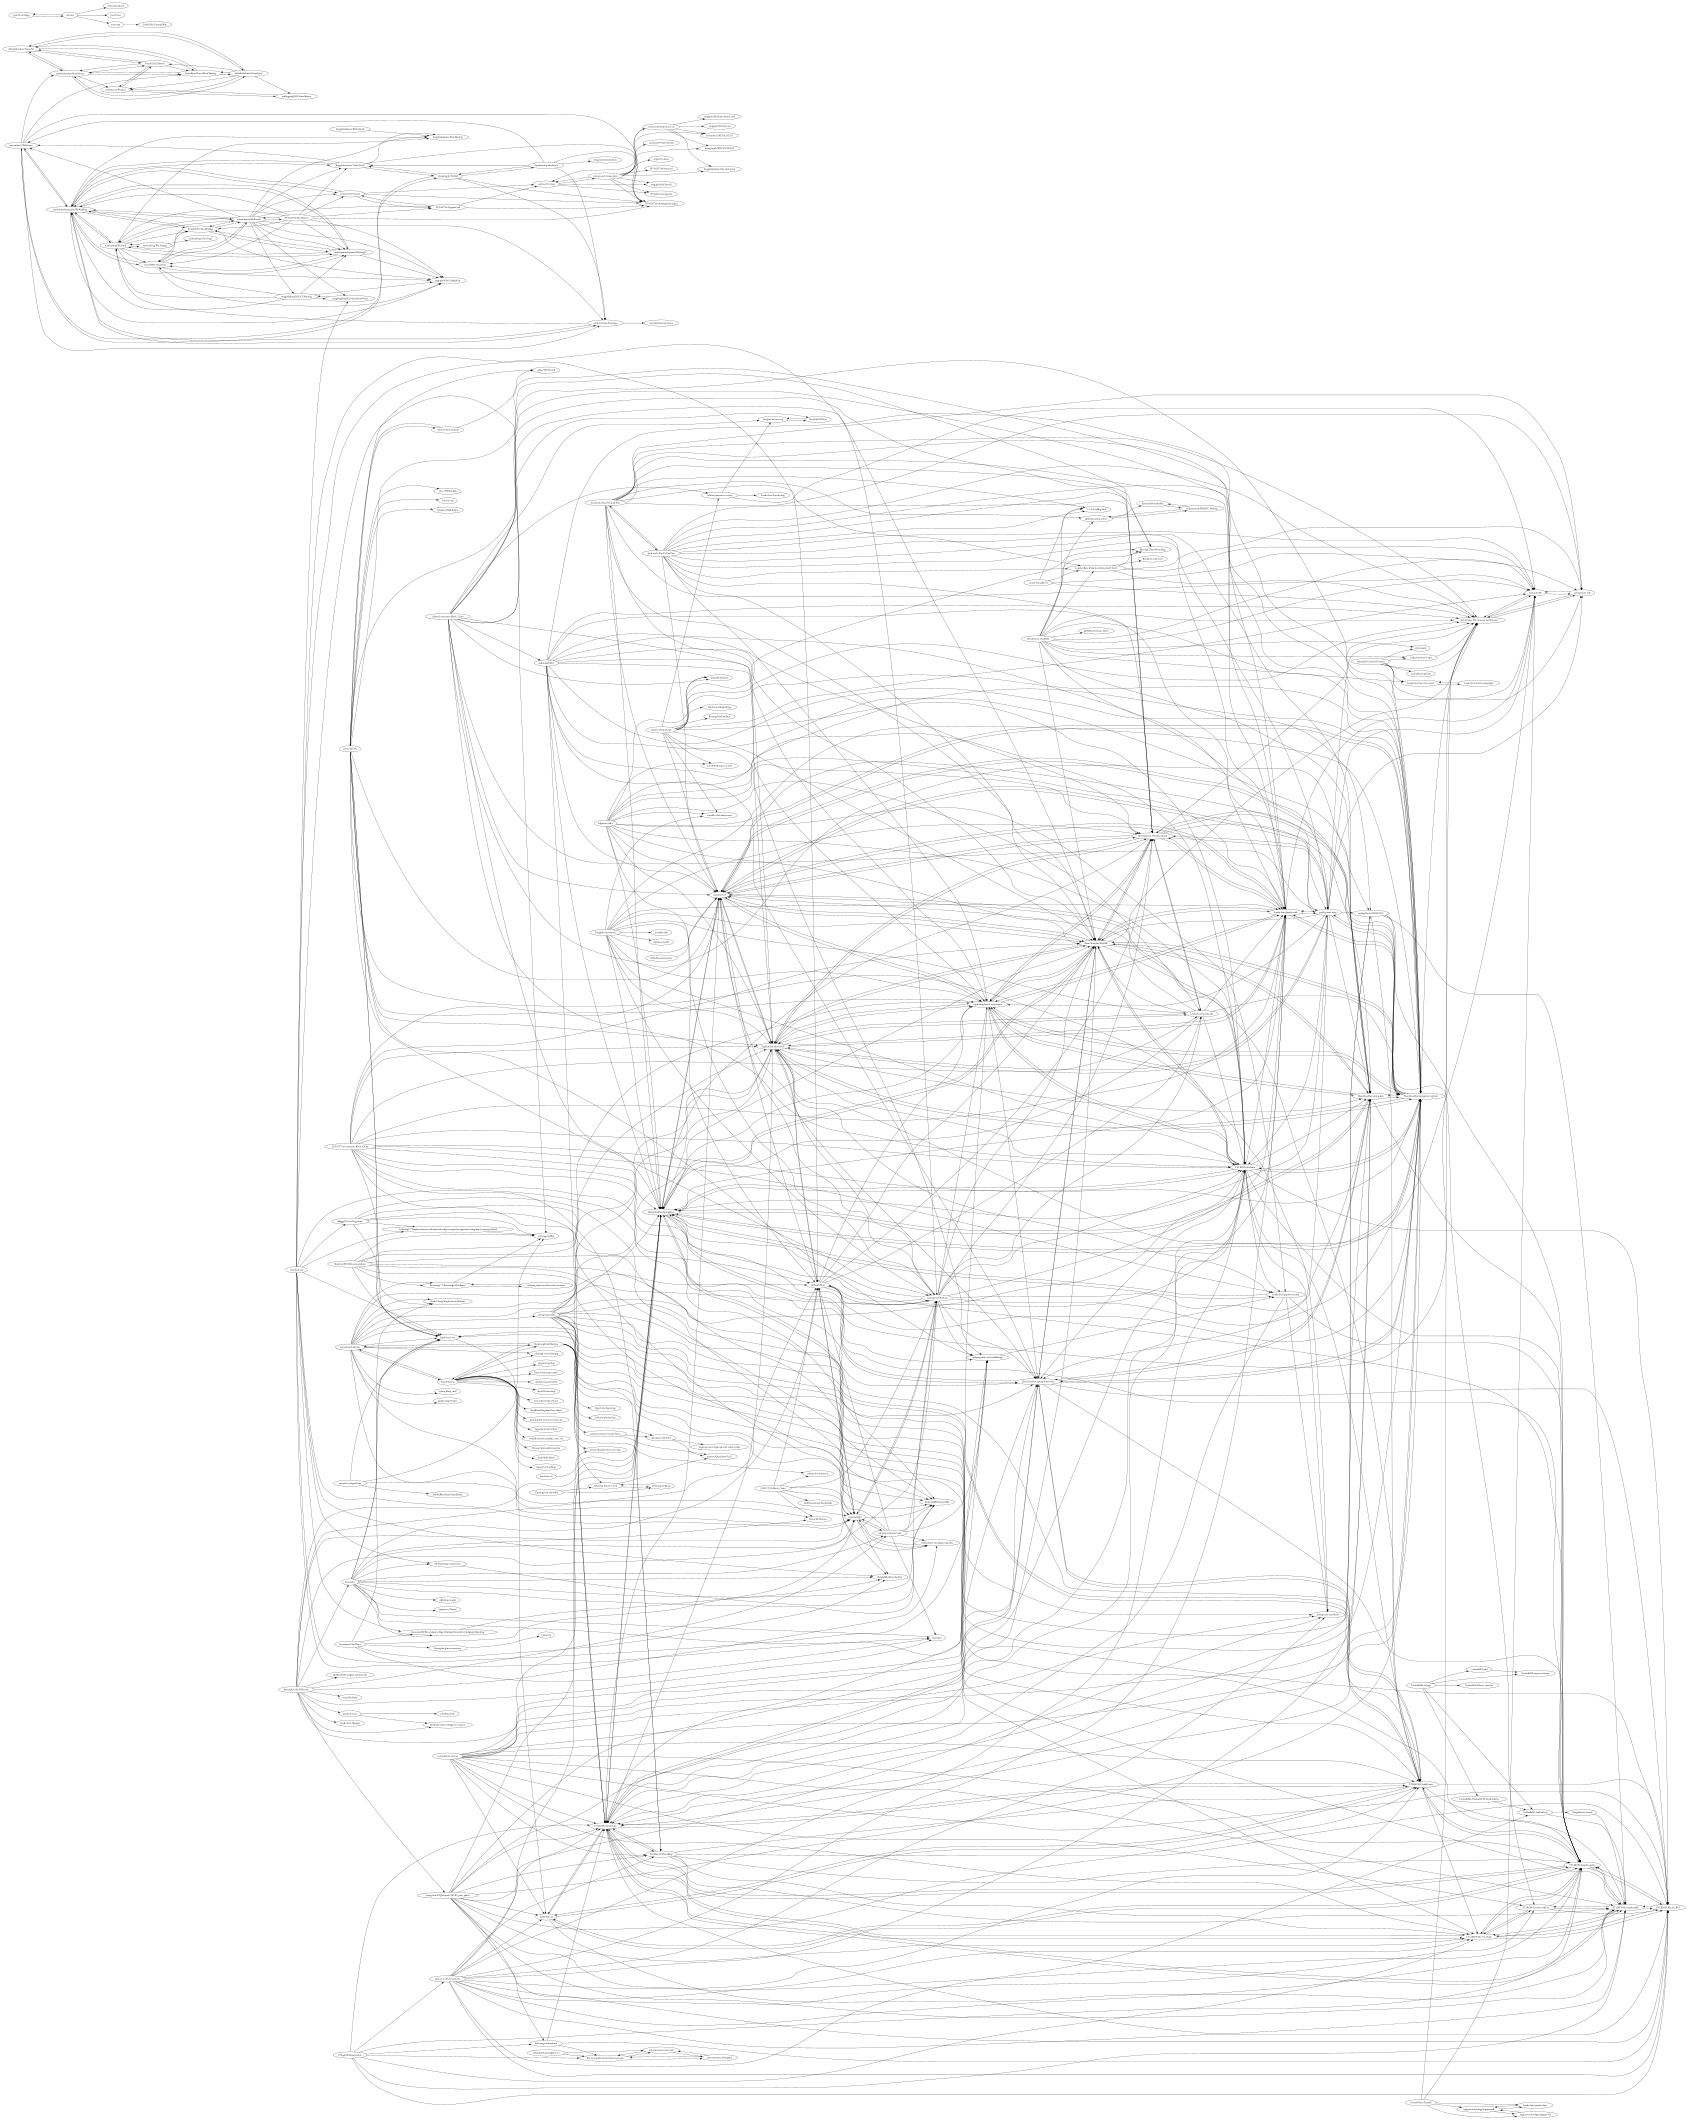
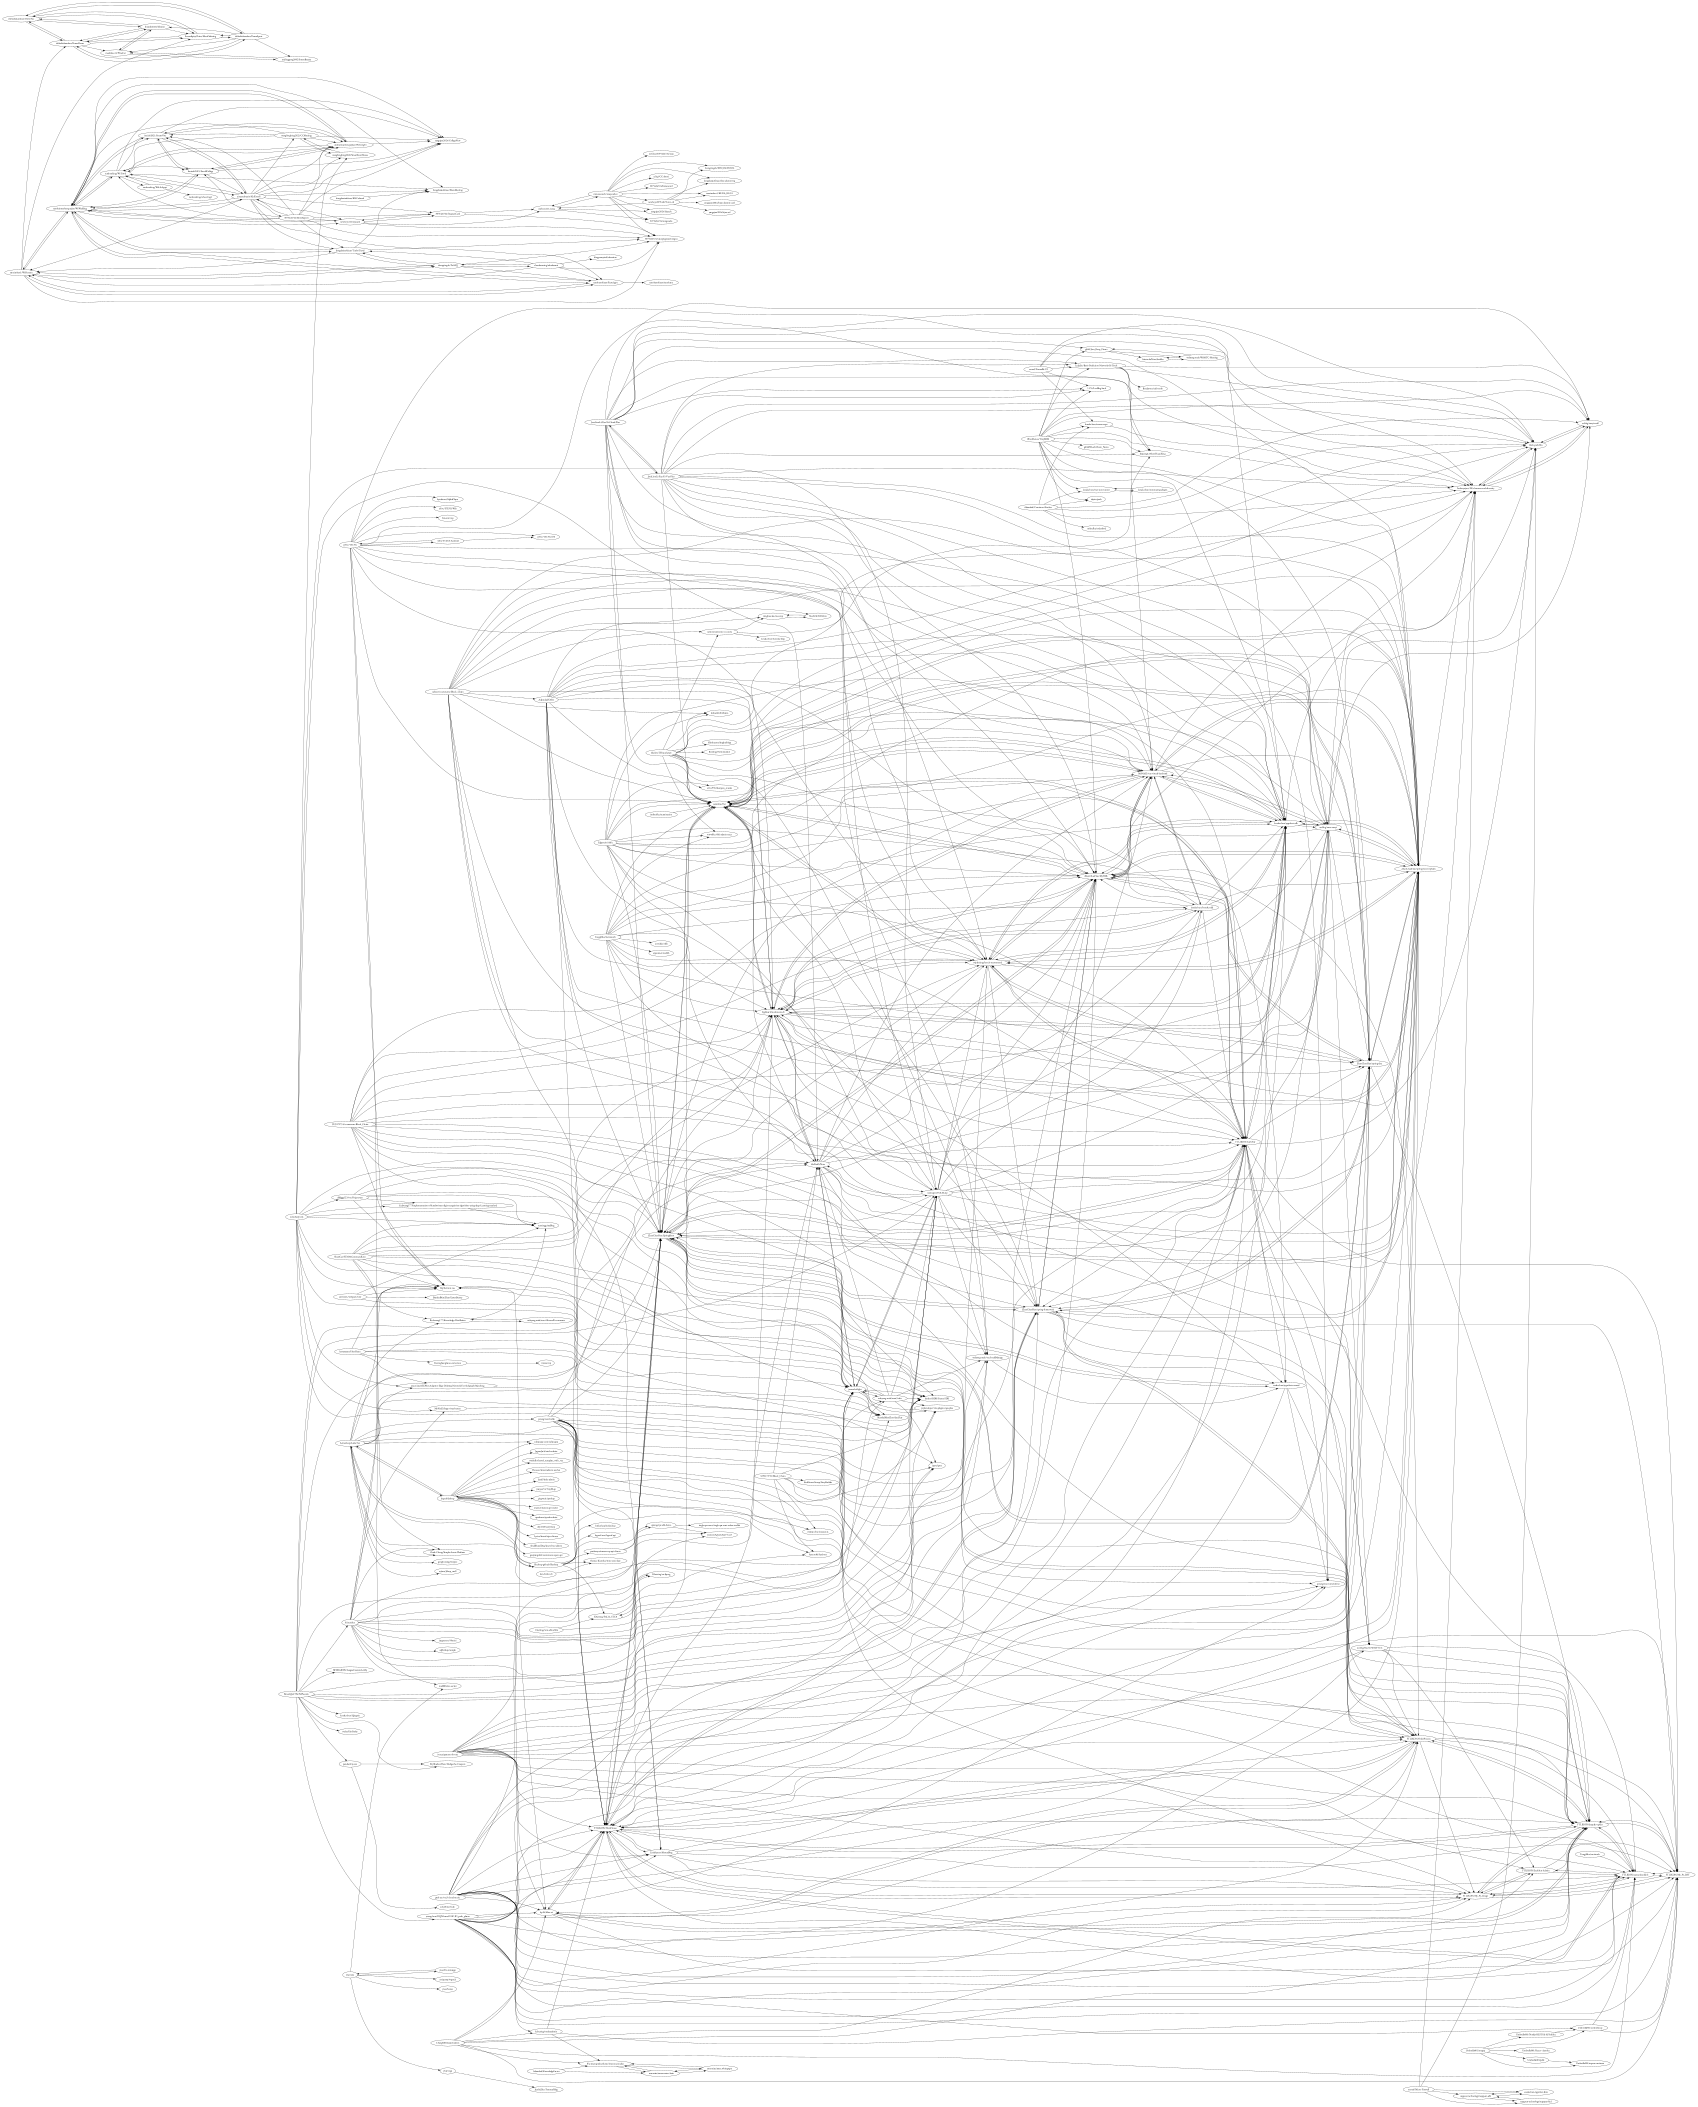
edge "yixuandouyin/KidEnroll" -> "linxizhi2021/EnrollCollege": removed
edge "nanshanshiyan/RestAppt" -> "nanbouking/WeTravel": now "nanshanshiyan/RestAppt" -> "tanxiaohan1/WeHesuan"
edge "soonxf/Firewalld-UI" -> "kosaka-bun/maven-repo": added
edge "ZhanChaoHan/spring-boot-mybatis" -> "FTLIKON/EachStar": removed
node "mxd888/aio-socket": added
edge "Umbrella001/umbrella-cp" -> "Tongjilibo/rec4torch": now "Umbrella001/umbrella-cp" -> "FTLIKON/My_Py_BST"
edge "CYang828/datasetstation" -> "path-yu/vue3-cloud-music": now "CYang828/datasetstation" -> "lhp96/filter-ui"
